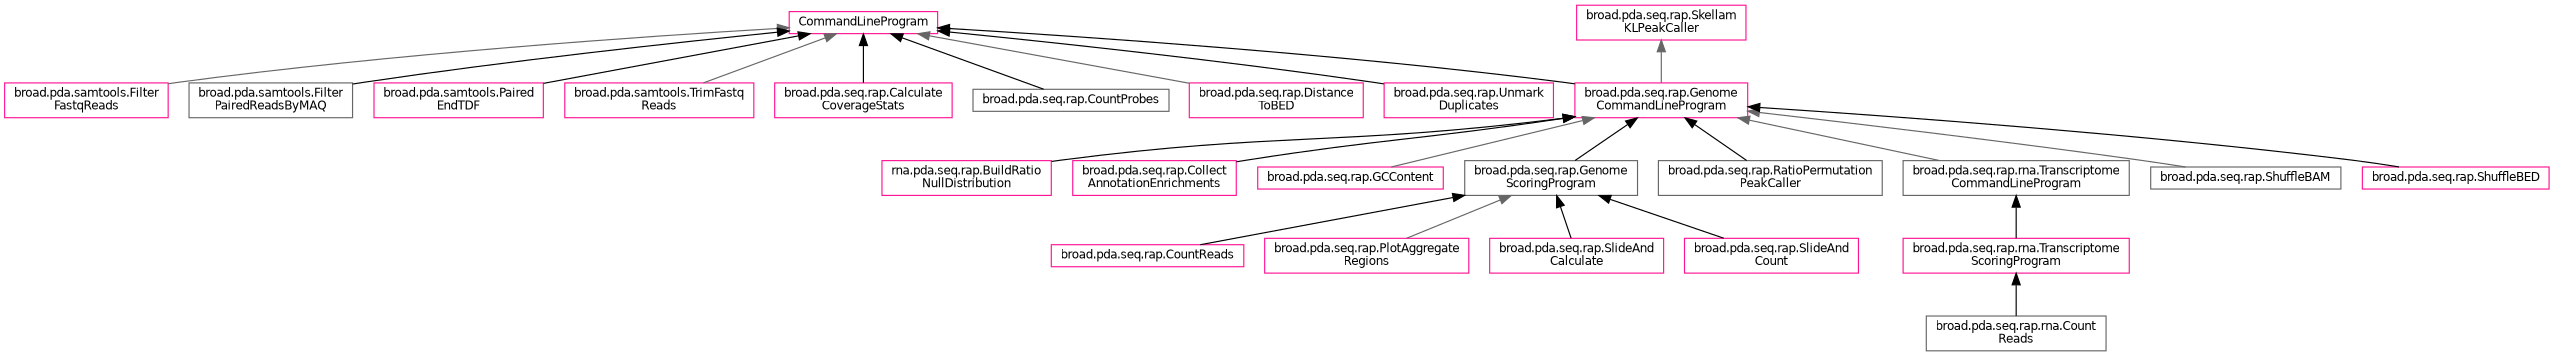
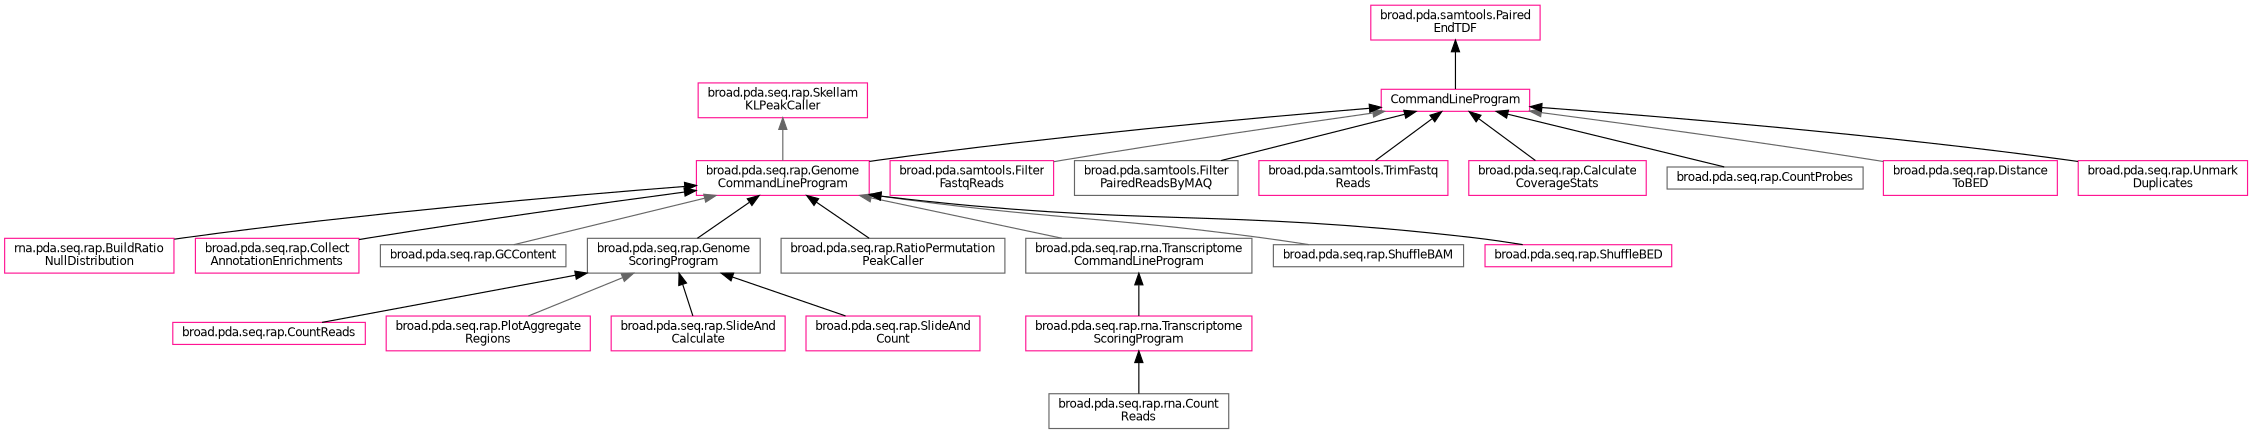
edge "broad.pda.samtools.Paired EndTDF" -> "CommandLineProgram": reversed
edge "broad.pda.samtools.TrimFastq Reads" -> "CommandLineProgram": color gray40 -> black
node "broad.pda.seq.rap.GCContent": color deeppink -> gray40
